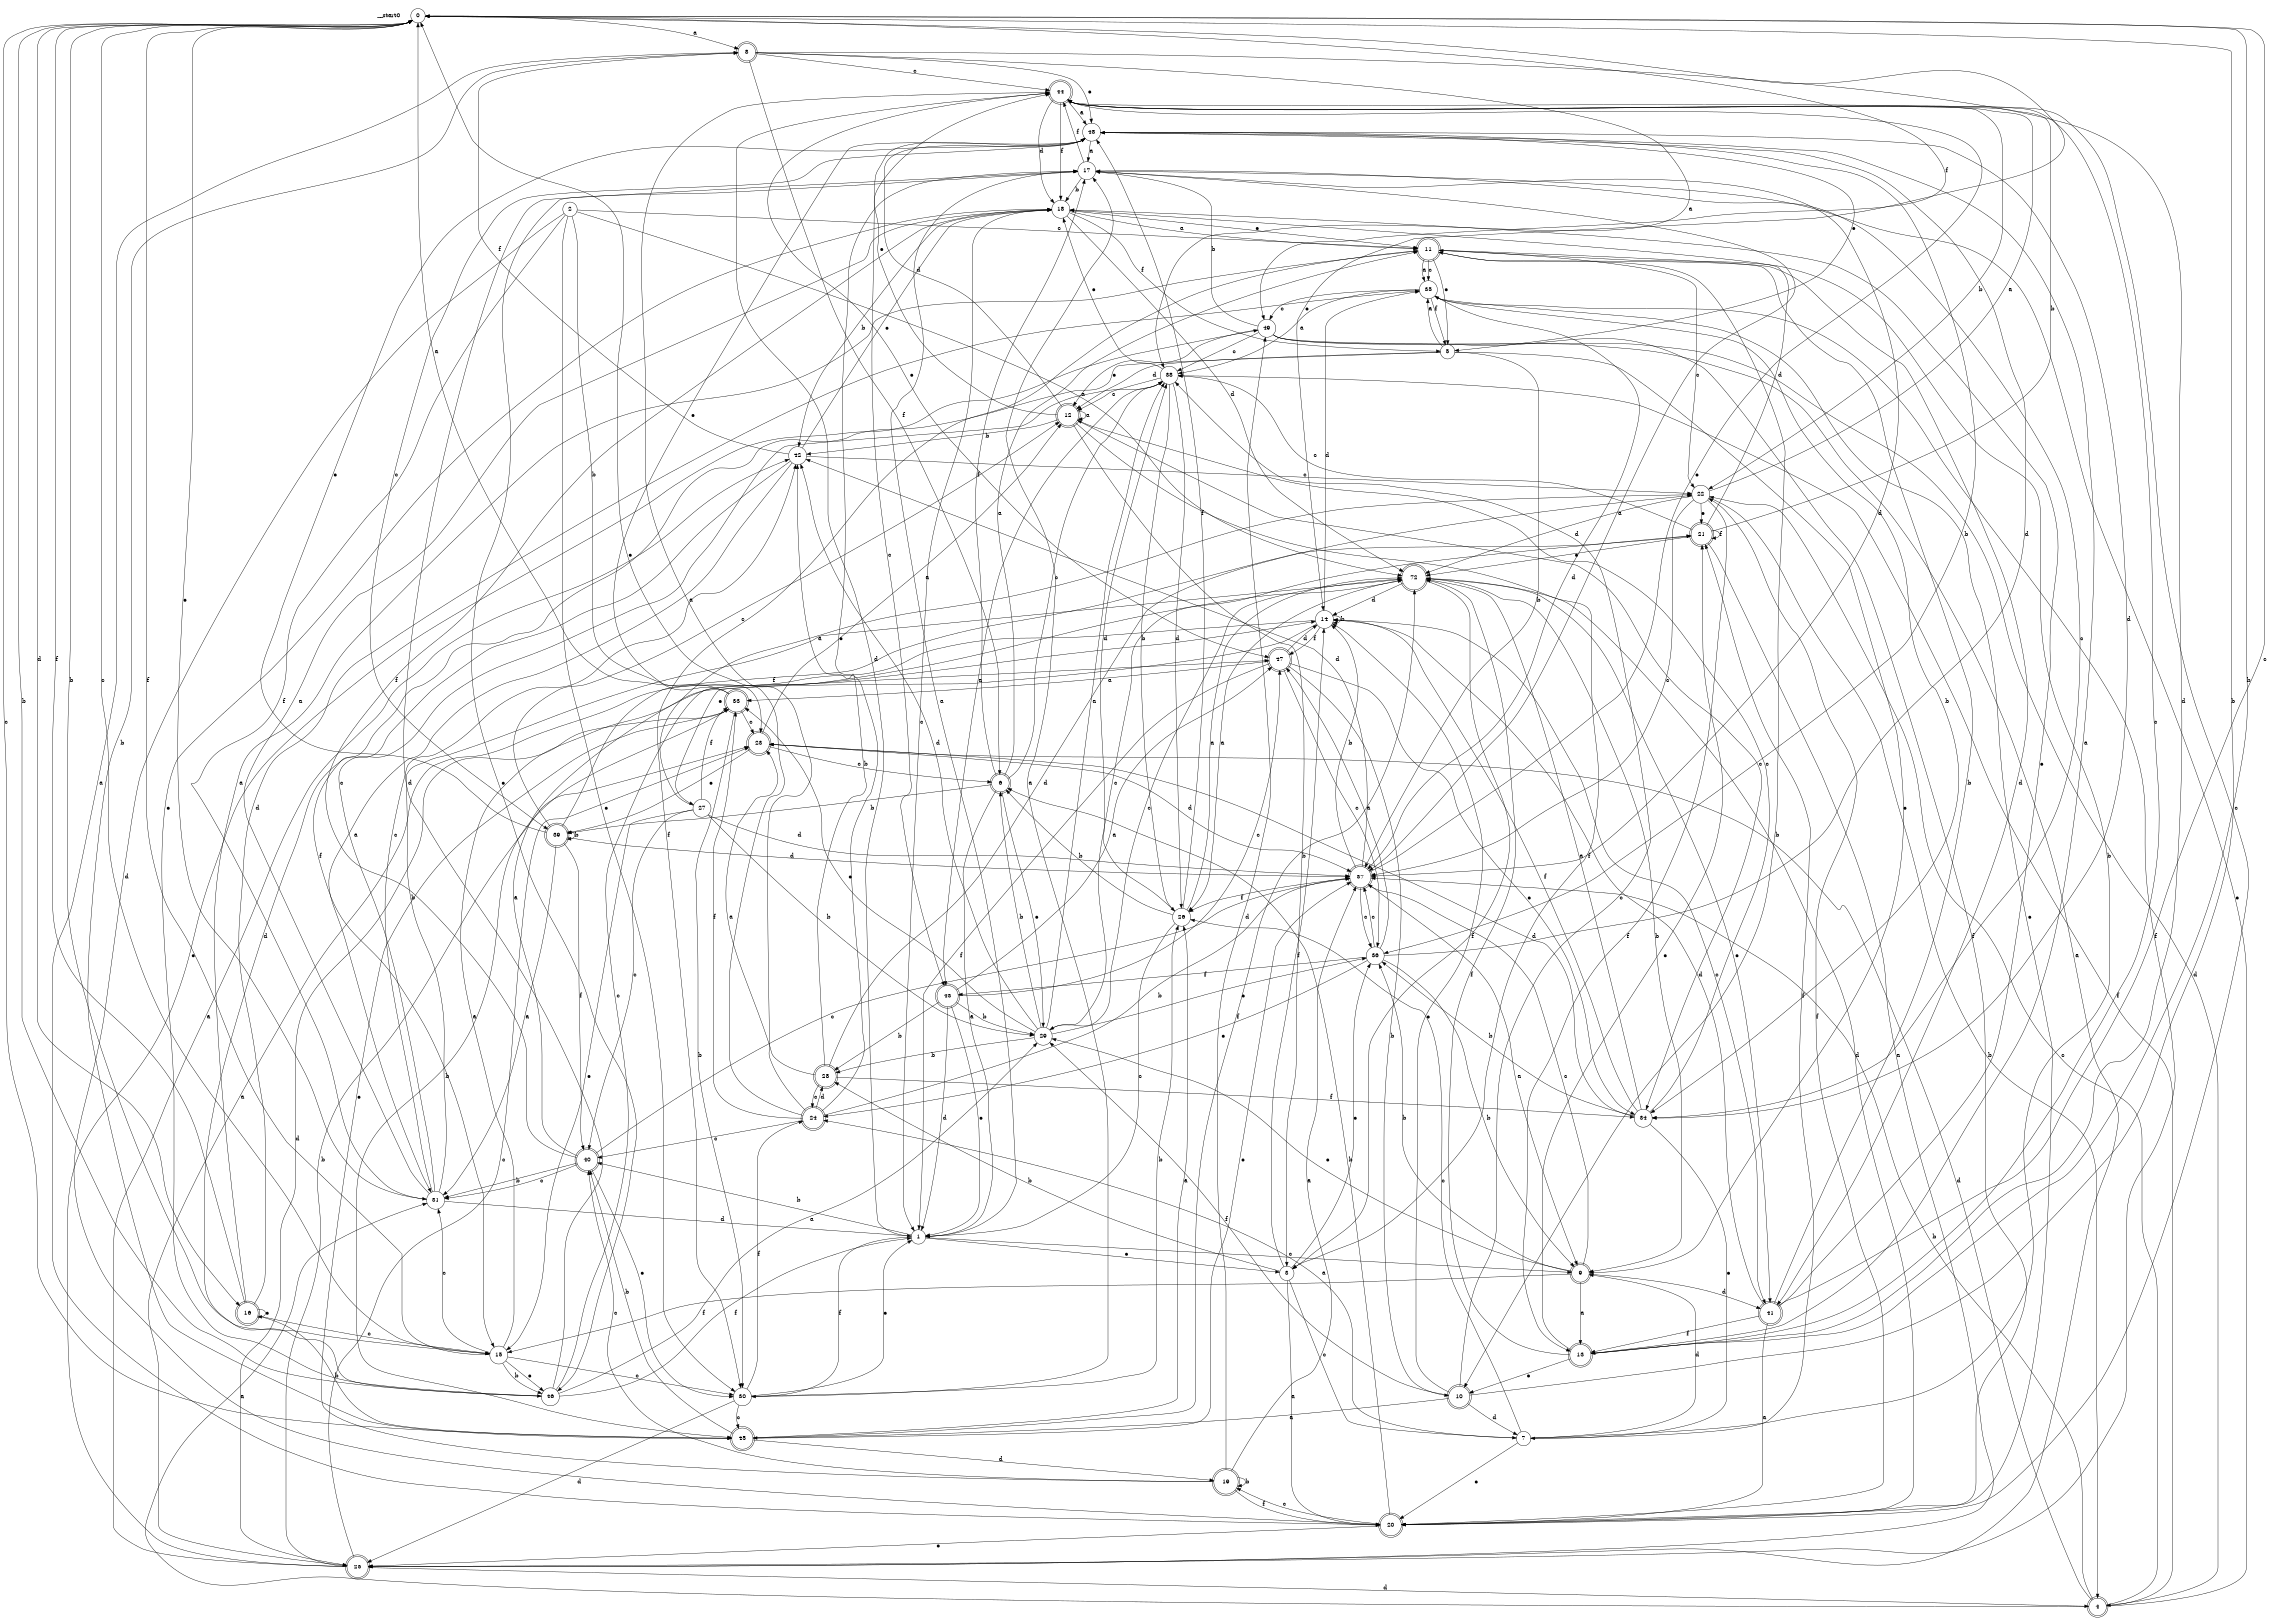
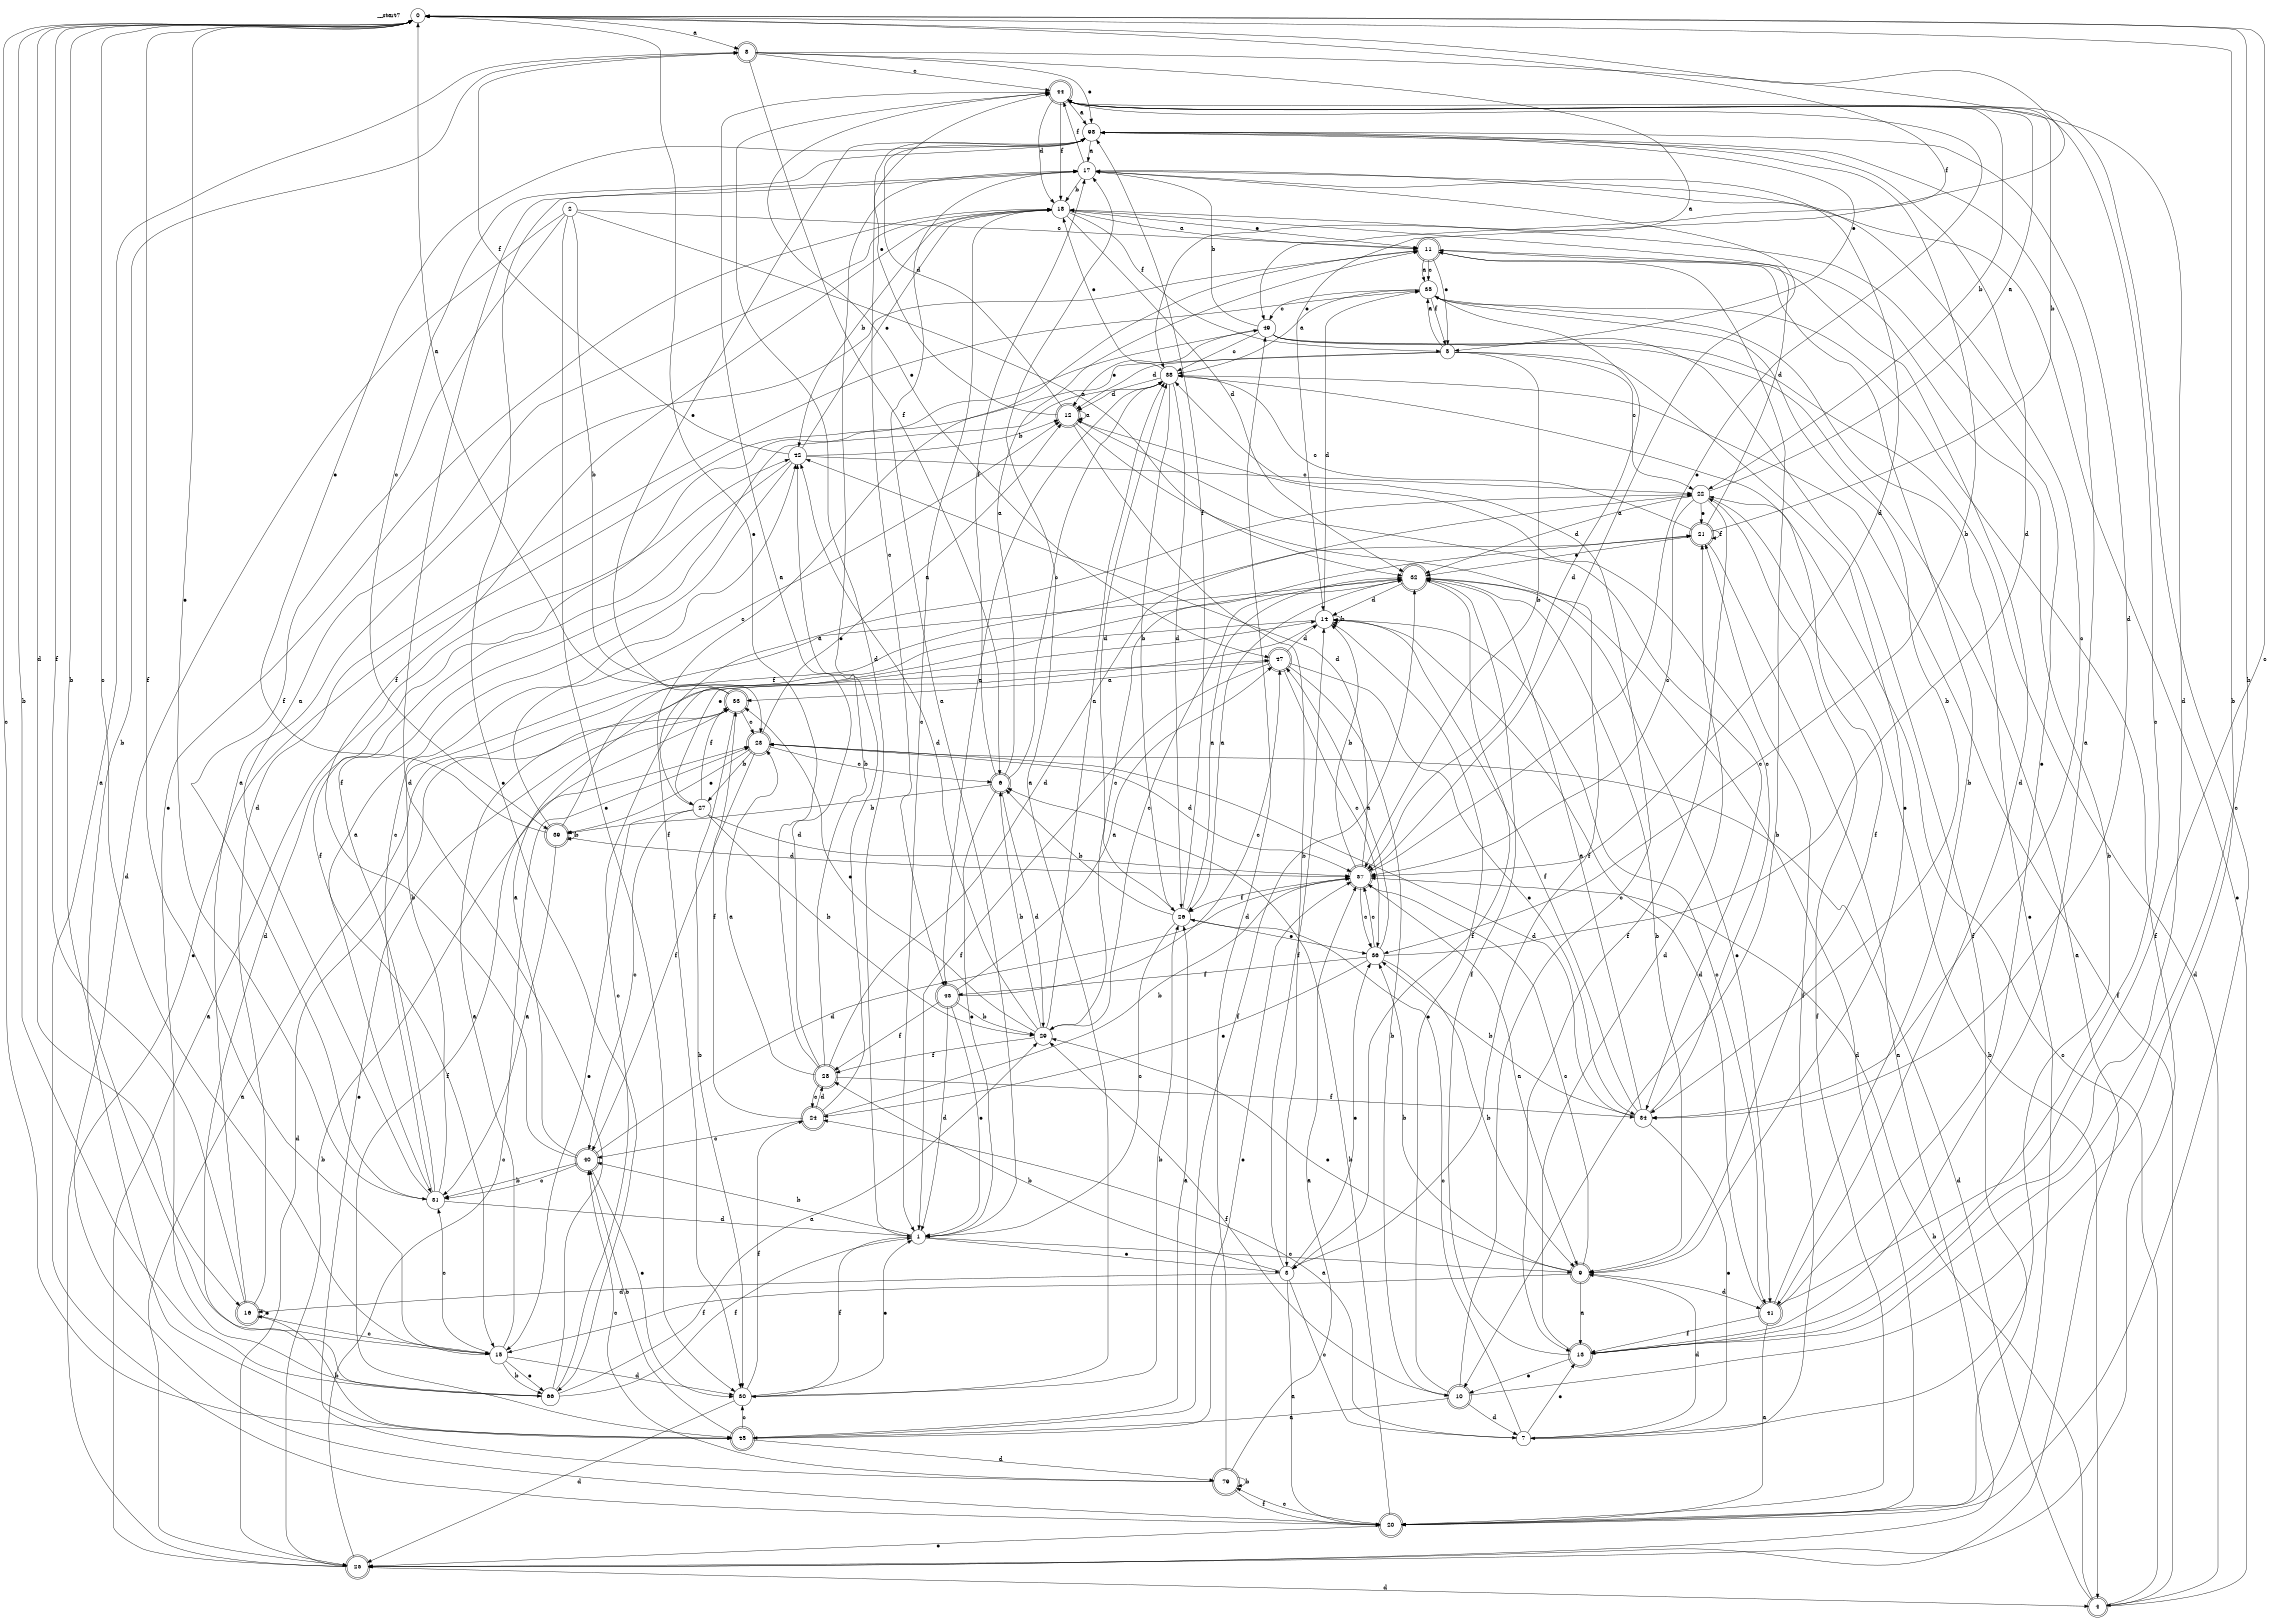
node "__start0": label "__start0" -> "__start7"
node "48": label "48" -> "98"
edge "11" -> "22": now "5" -> "22"
edge "38" -> "12": label "c" -> "d"
edge "12" -> "42": reversed
edge "24" -> "44": now "28" -> "44"
node "72": label "72" -> "32"
edge "24" -> "0": now "28" -> "0"
edge "14" -> "47": removed, label "f"
edge "38" -> "9": added, label "f"
edge "23" -> "27": added, label "b"
edge "31" -> "38": label "c" -> "f"
edge "6" -> "29": label "e" -> "d"
edge "13" -> "21": label "e" -> "d"
edge "39" -> "40": now "23" -> "40"
edge "29" -> "36": now "26" -> "36"
edge "40" -> "37": label "c" -> "d"
edge "6" -> "1": label "a" -> "e"
edge "43" -> "28": label "b" -> "f"
edge "29" -> "28": label "b" -> "f"
edge "33" -> "45": label "b" -> "f"
edge "3" -> "16": added, label "d"
edge "15" -> "30": label "c" -> "d"
node "46": label "46" -> "66"
edge "30" -> "45": reversed
edge "7" -> "20": now "7" -> "13"
node "19": label "19" -> "79"
edge "4" -> "31": removed, label "a"
